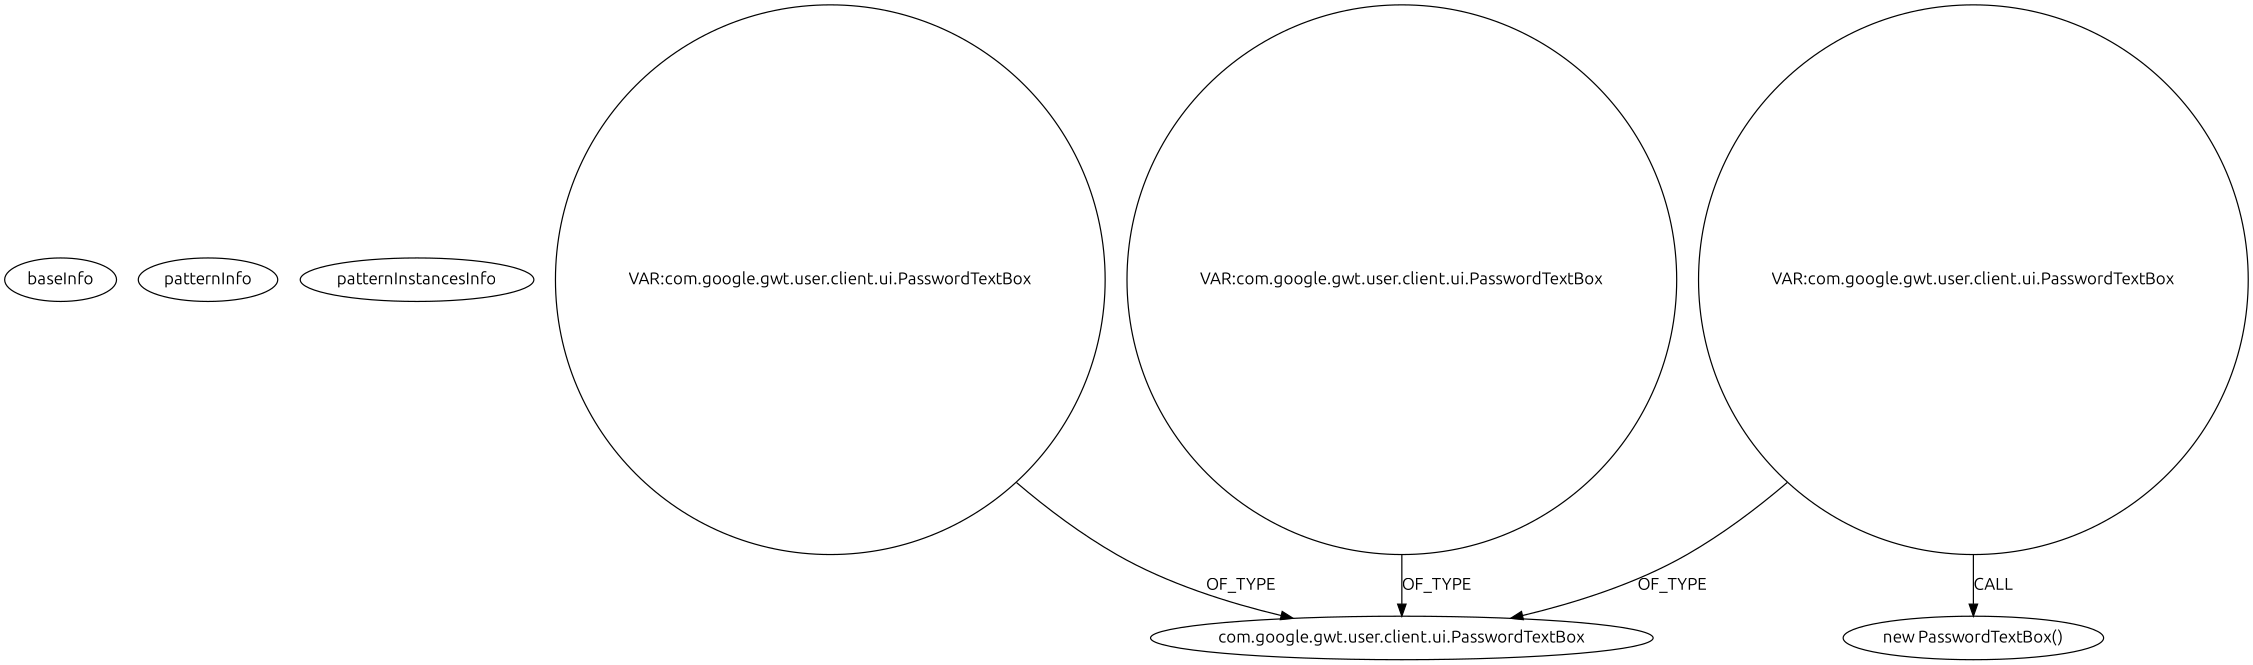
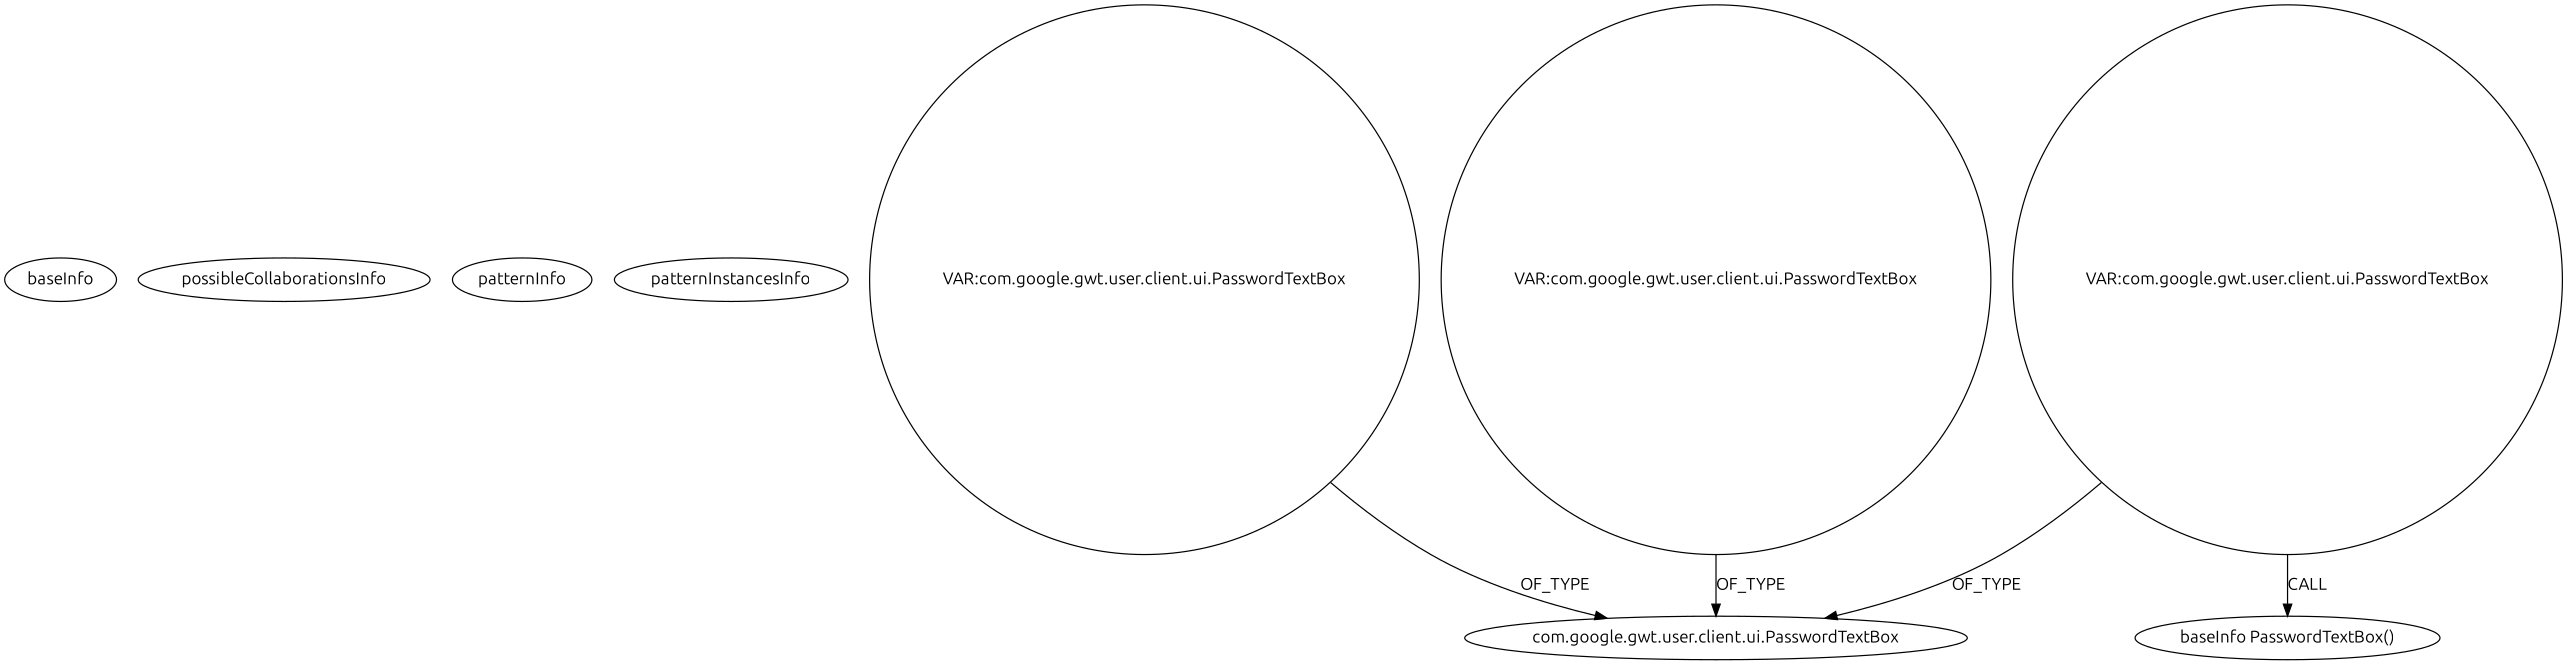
node "possibleCollaborationsInfo": added
node "new PasswordTextBox()": label "new PasswordTextBox()" -> "baseInfo PasswordTextBox()"
